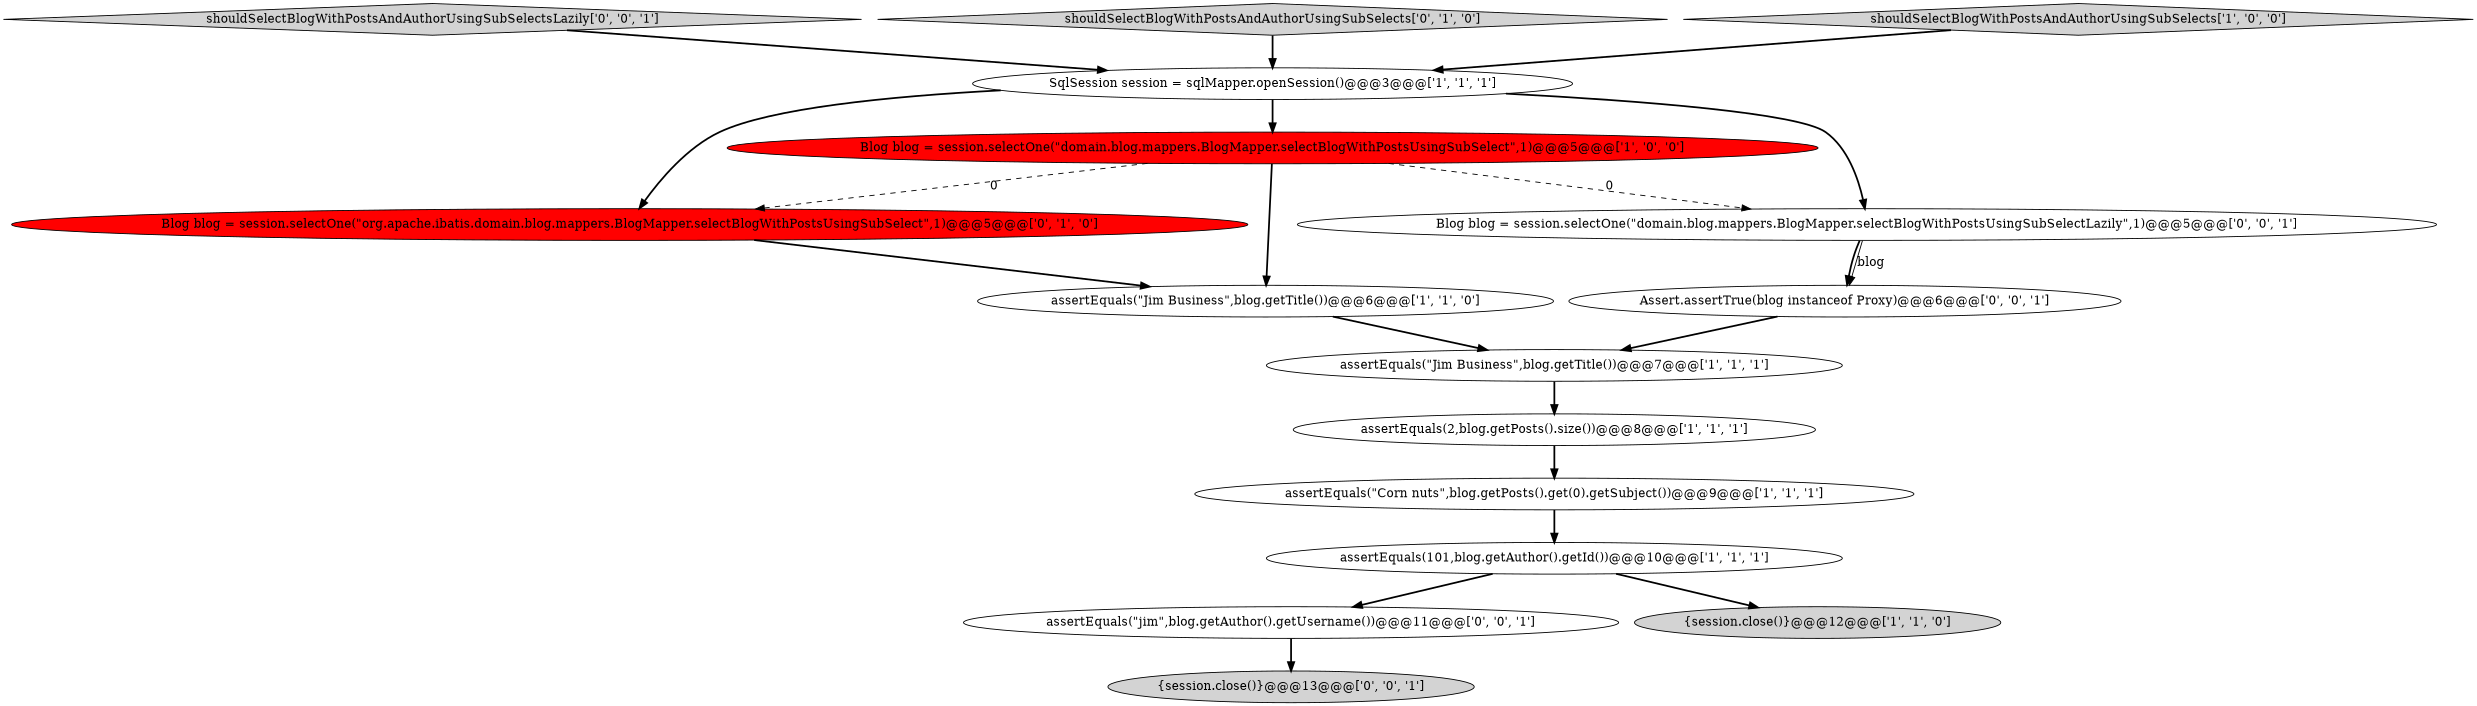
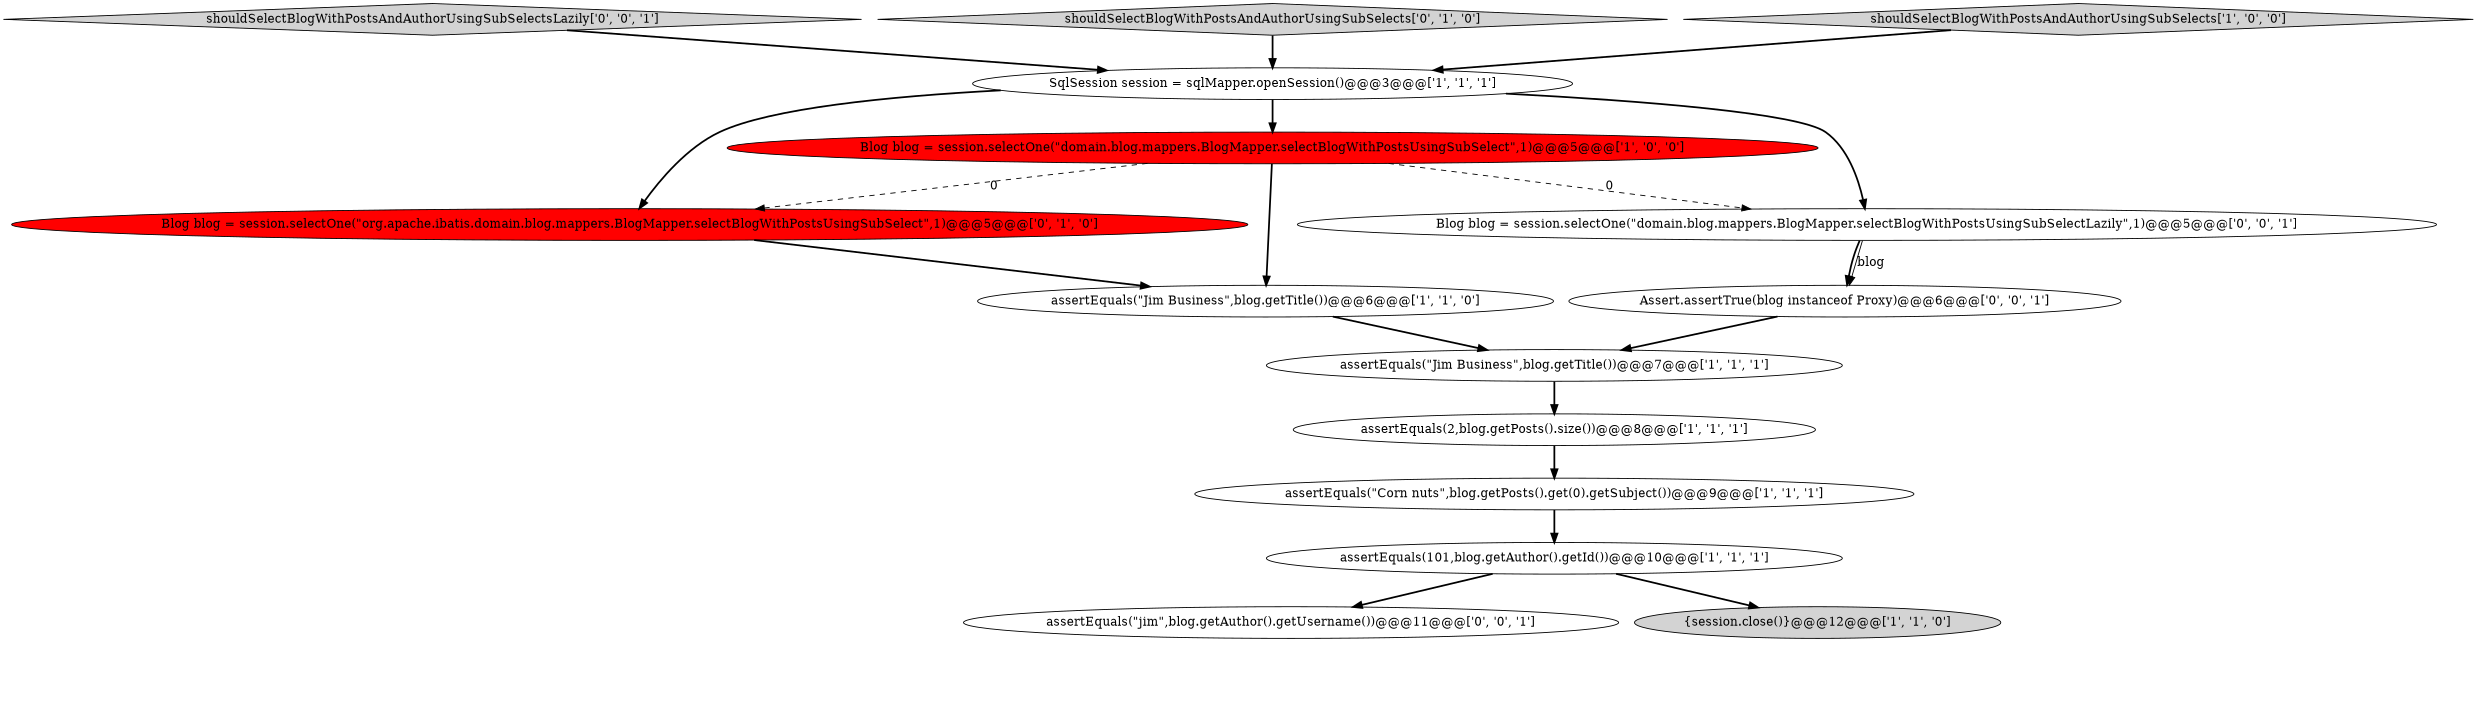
node "{session.close()}@@@13@@@['0', '0', '1']": removed
